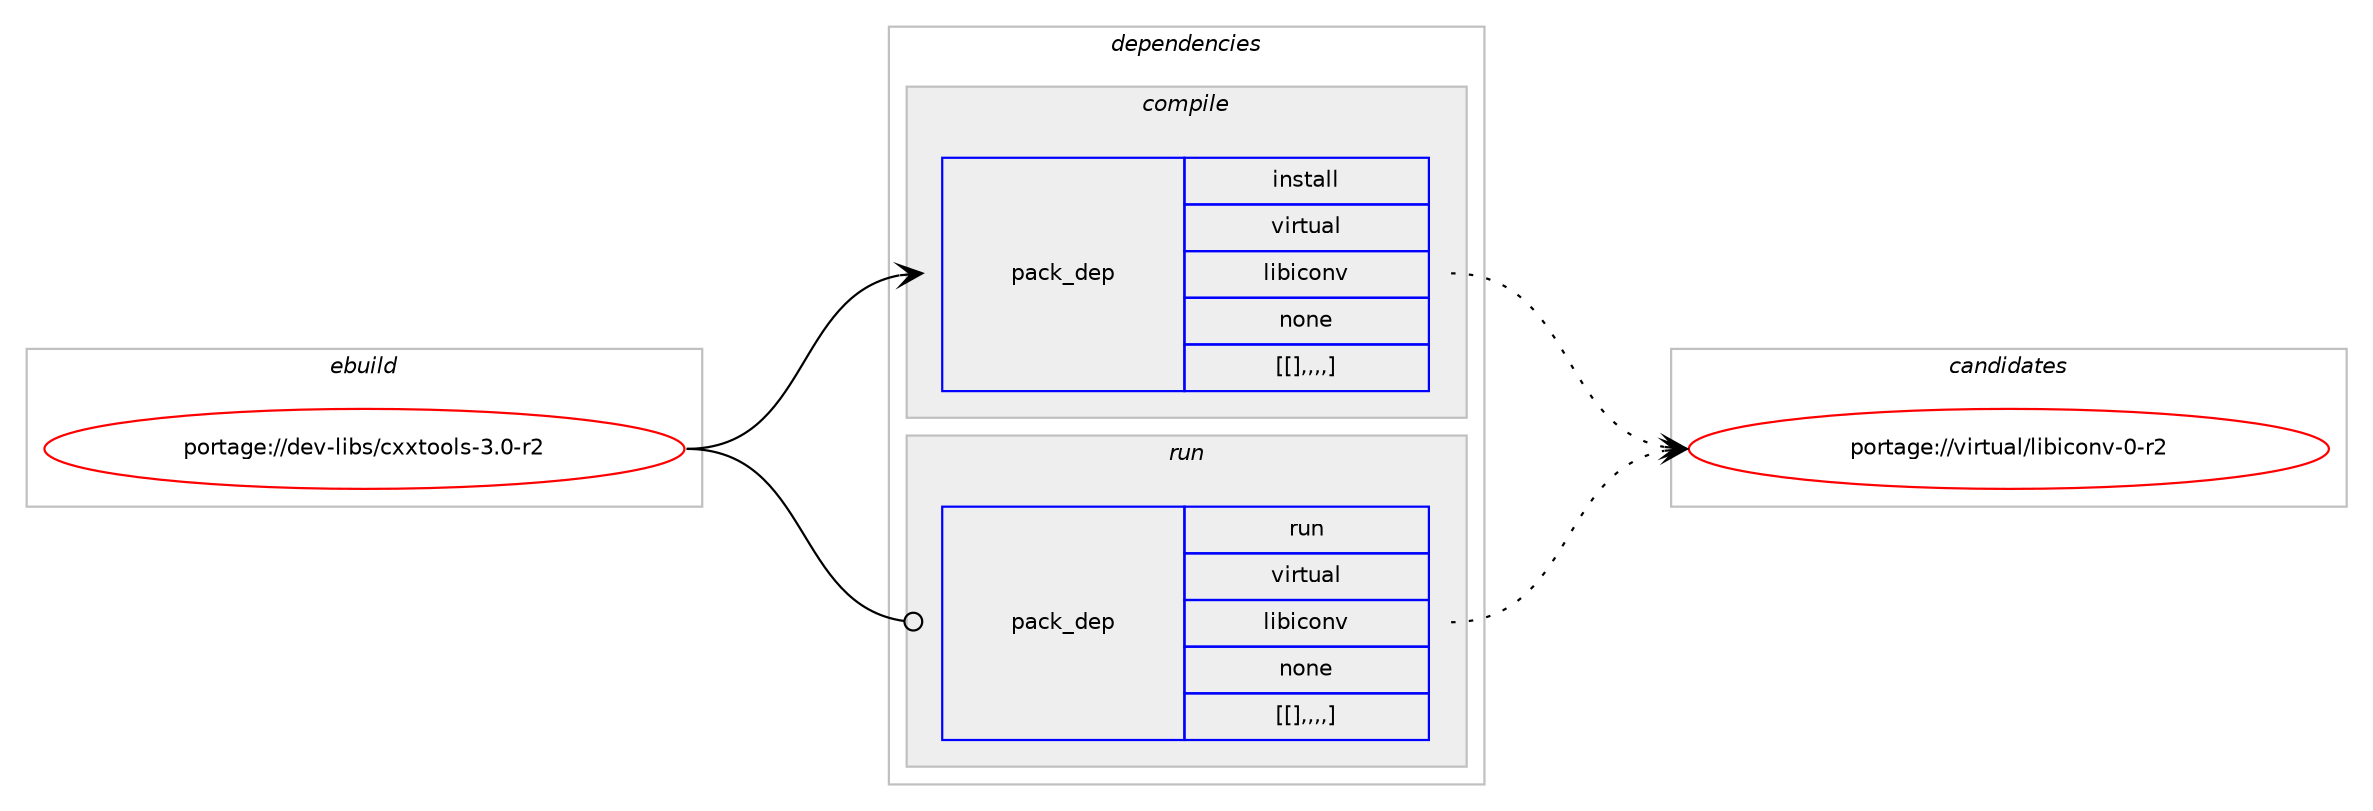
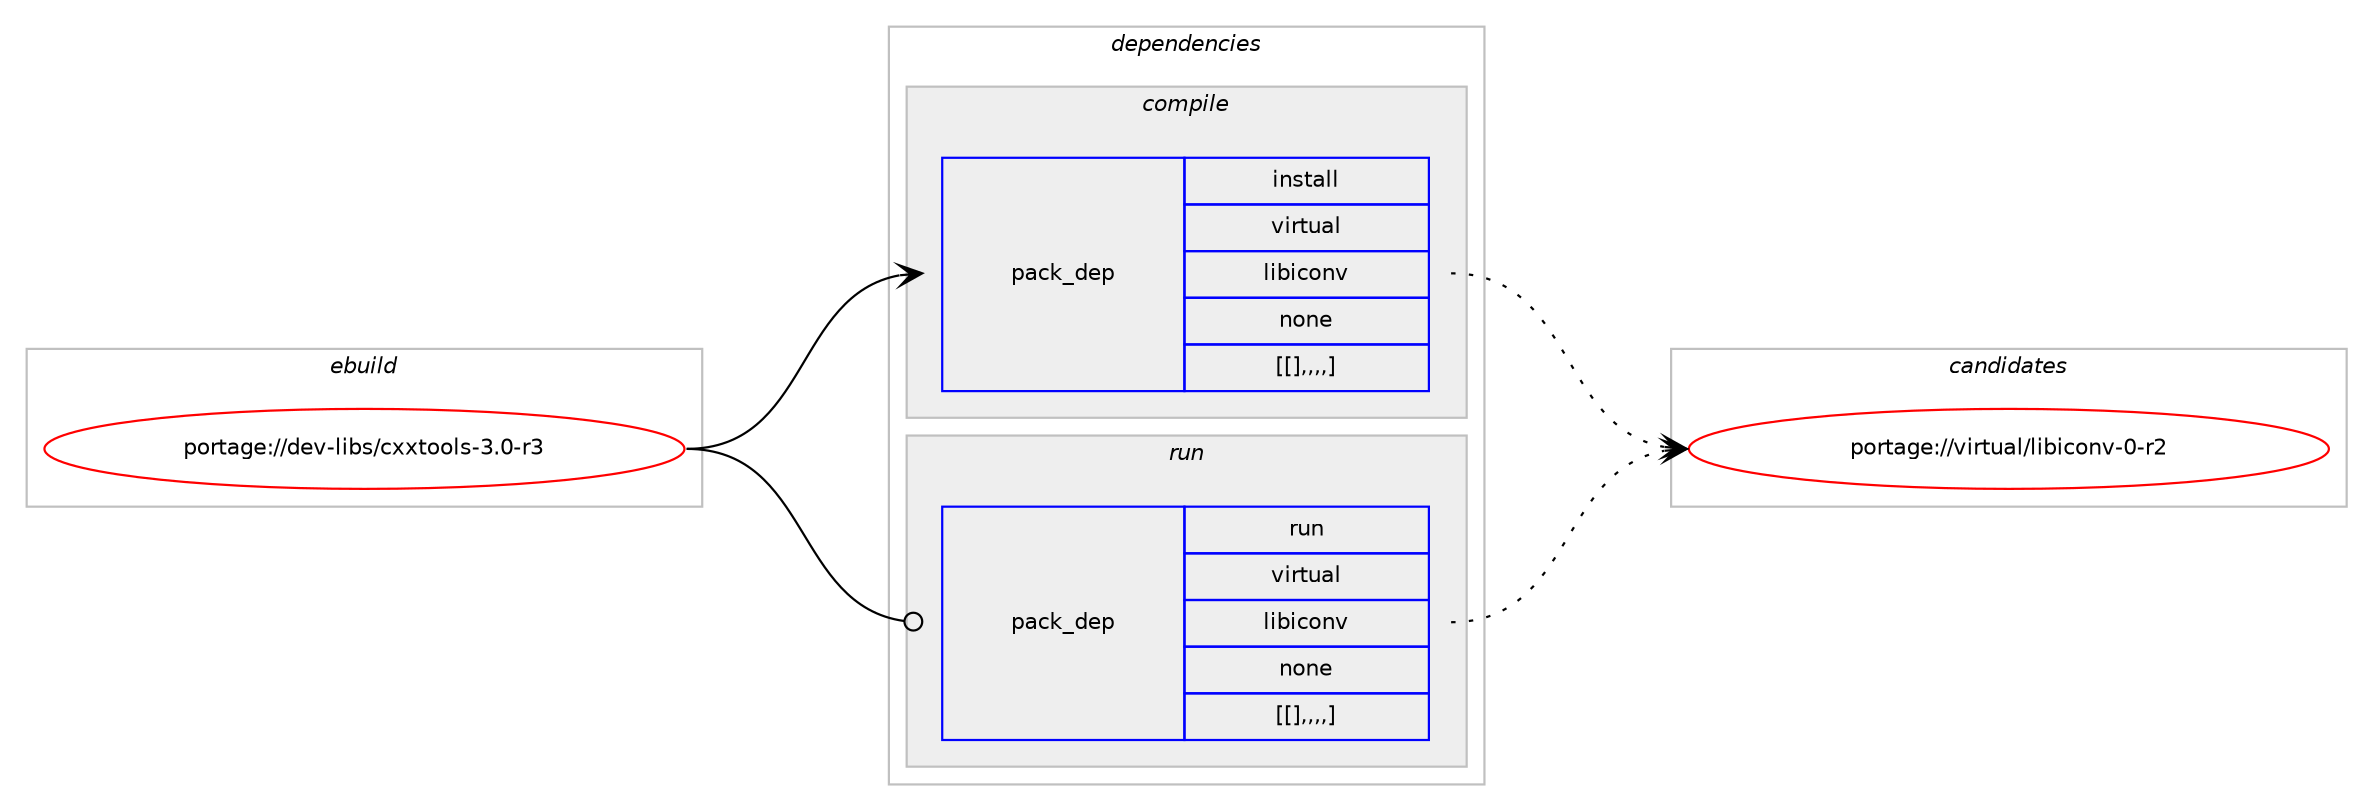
node "portage://dev-libs/cxxtools-3.0-r2": label "portage://dev-libs/cxxtools-3.0-r2" -> "portage://dev-libs/cxxtools-3.0-r3"
